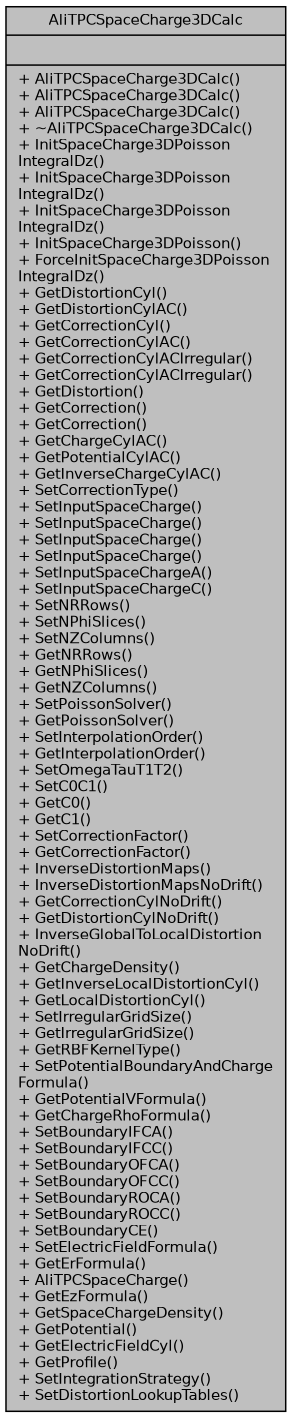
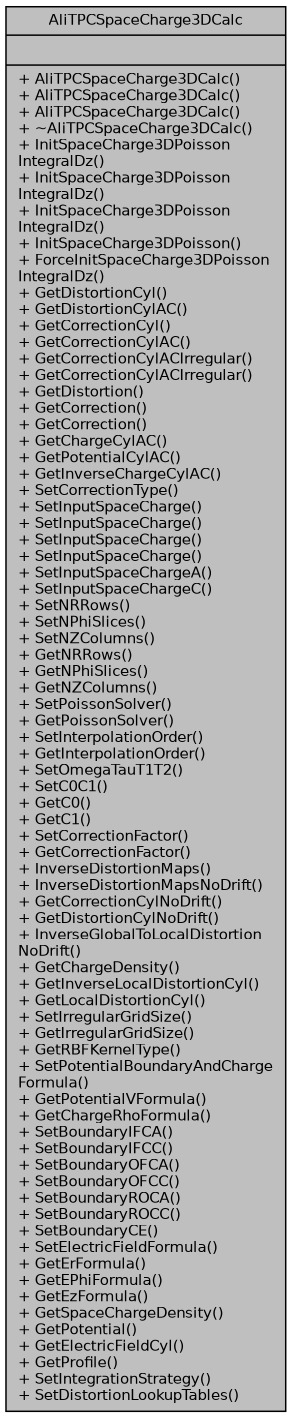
node "AliTPCSpaceCharge3DCalc": text "+ AliTPCSpaceCharge()" -> "+ GetEPhiFormula()"
